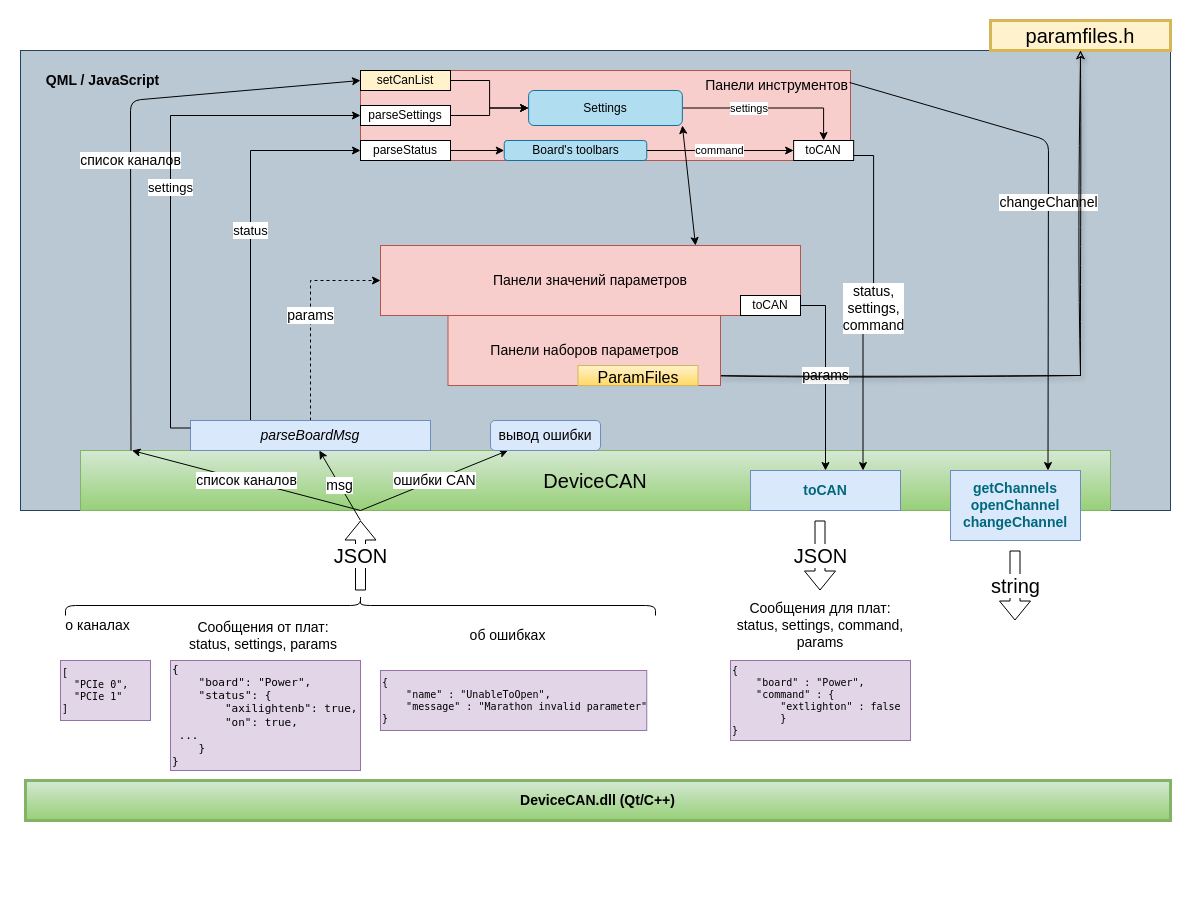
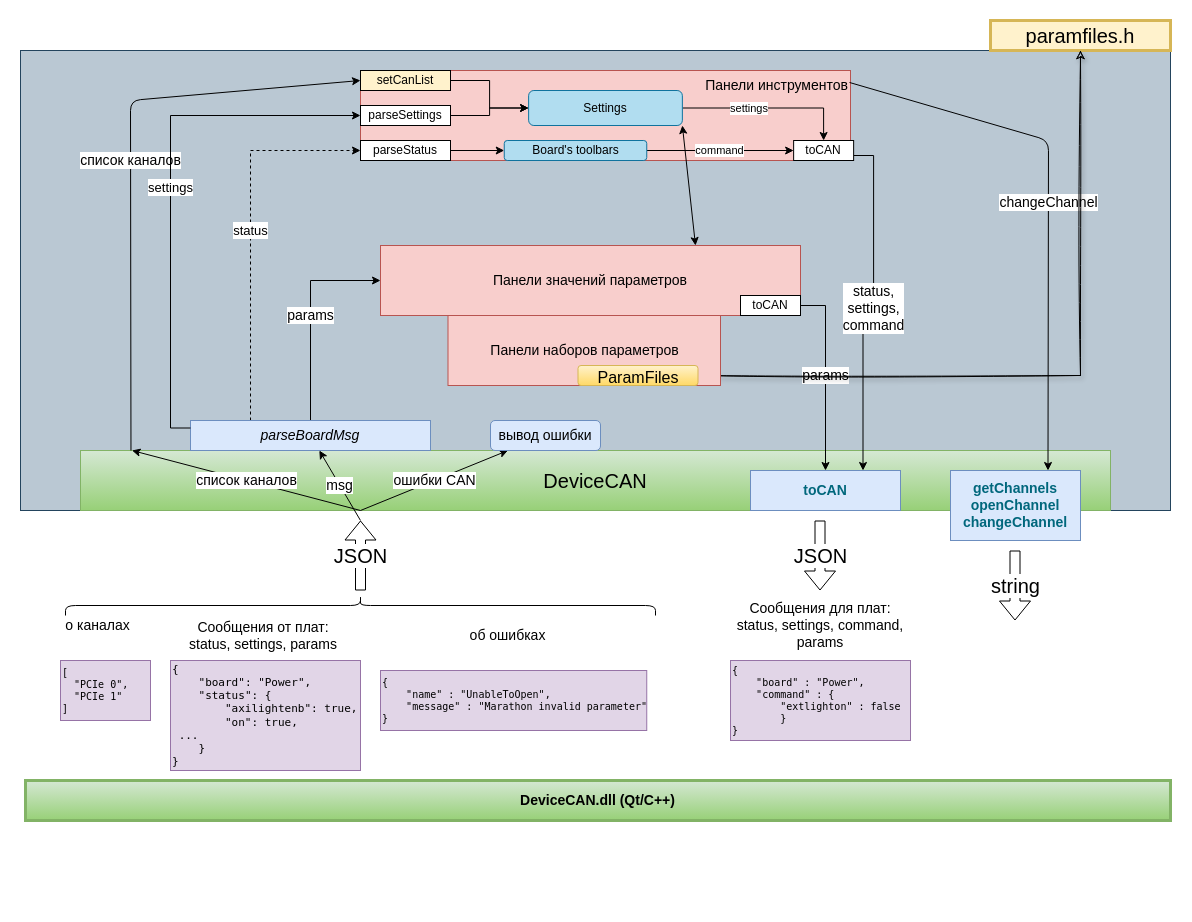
node "QML / JavaScript": removed
edge "parseBoardMsg" -> "parseStatus": style solid -> dashed
edge "parseBoardMsg" -> "Панели значений параметров": style dashed -> solid
node "ParamFiles": shape rectangle -> rounded rectangle
